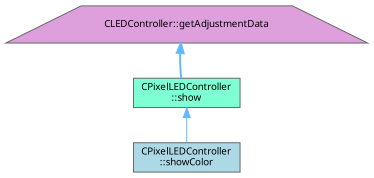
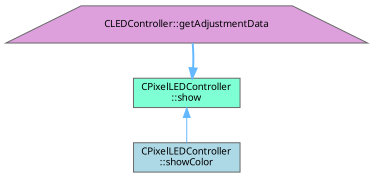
edge "CPixelLEDController ::show" -> "CLEDController::getAdjustmentData": reversed
